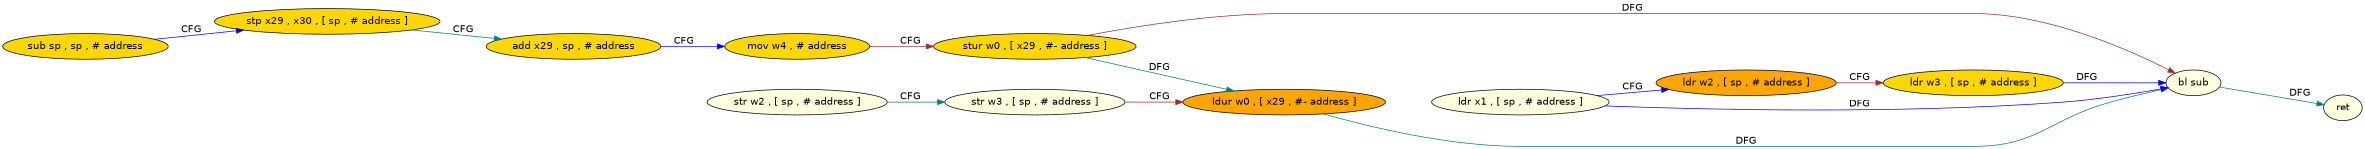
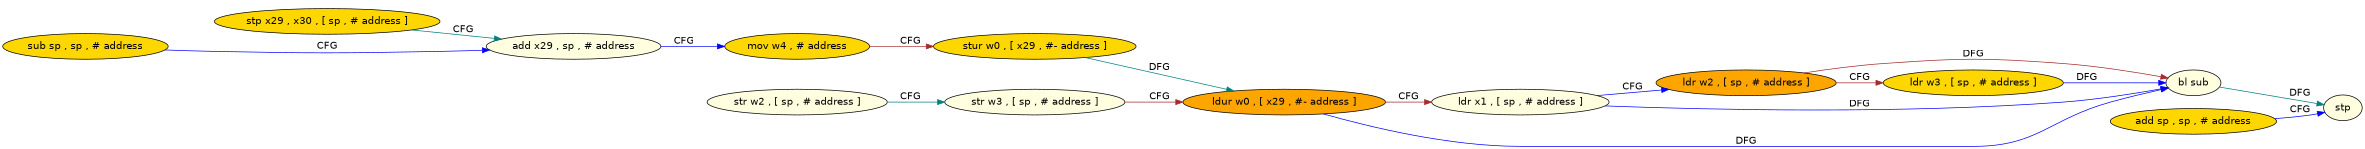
edge "stur w0 , [ x29 , #- address ]" -> "bl sub": now "ldr w2 , [ sp , # address ]" -> "bl sub"
edge "sub sp , sp , # address" -> "stp x29 , x30 , [ sp , # address ]": now "sub sp , sp , # address" -> "add x29 , sp , # address"
node "add x29 , sp , # address": fillcolor gold -> lightyellow
edge "ldur w0 , [ x29 , #- address ]" -> "ldr x1 , [ sp , # address ]": added, label "CFG"
node "ret": label "ret" -> "stp"
node "add sp , sp , # address": added
edge "ldur w0 , [ x29 , #- address ]" -> "bl sub": color teal -> blue
